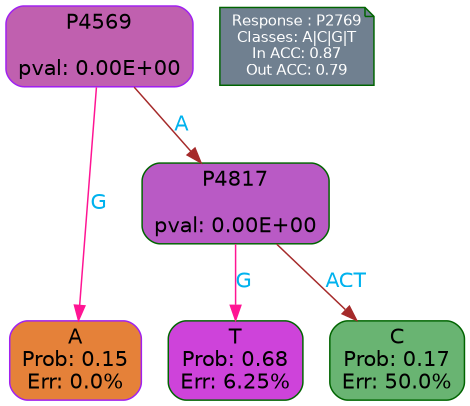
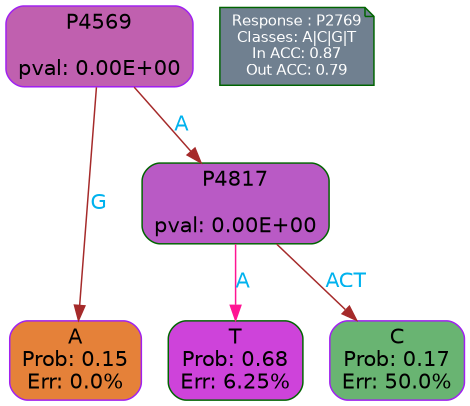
edge "P4569 pval: 0.00E+00" -> "A Prob: 0.15 Err: 0.0%": color deeppink -> brown
edge "P4817 pval: 0.00E+00" -> "T Prob: 0.68 Err: 6.25%": label "G" -> "A"
node "C Prob: 0.17 Err: 50.0%": color darkgreen -> purple
